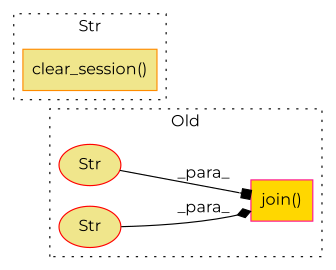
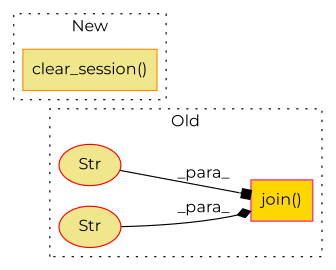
cluster "Str": label "Str" -> "New"
